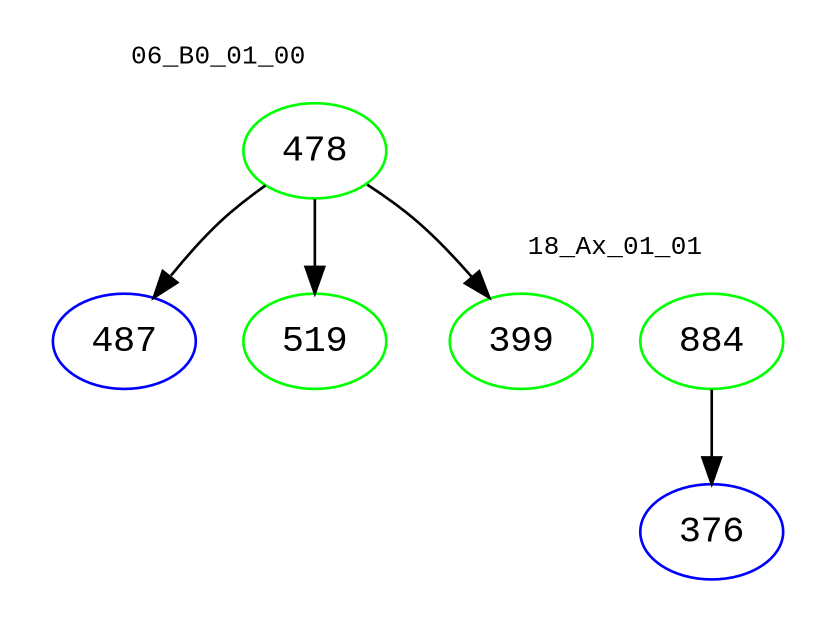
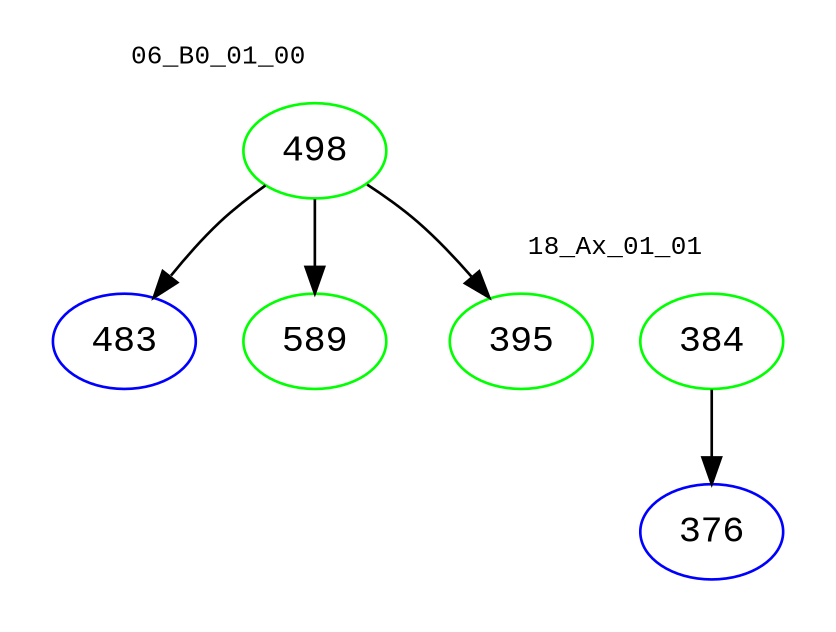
node "478": label "478" -> "498"
node "487": label "487" -> "483"
node "519": label "519" -> "589"
node "399": label "399" -> "395"
node "884": label "884" -> "384"
